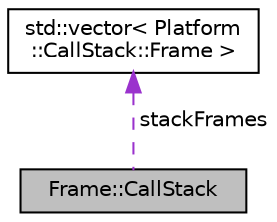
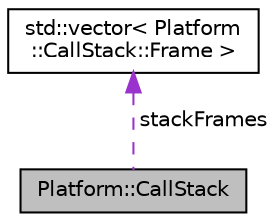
node "Frame::CallStack": label "Frame::CallStack" -> "Platform::CallStack"
